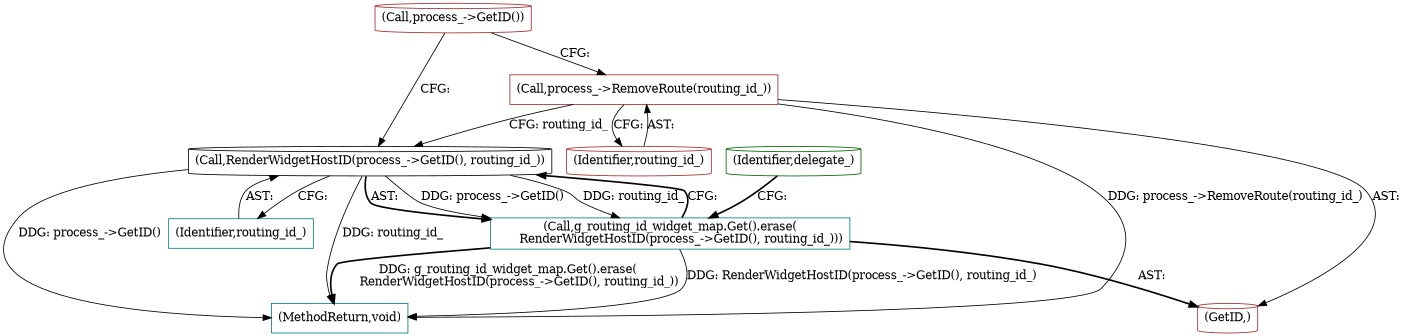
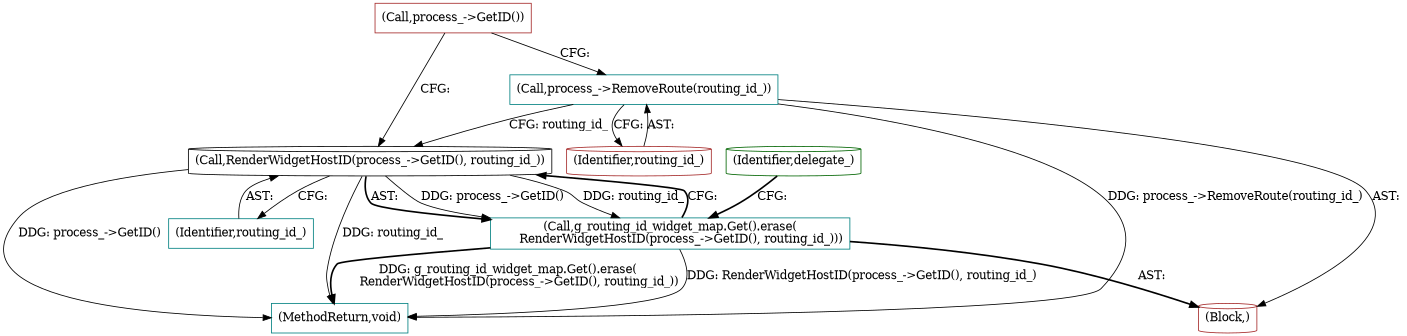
node "(Call,process_->GetID())": shape cylinder -> box
node "(Call,process_->RemoveRoute(routing_id_))": color brown -> teal
node "(GetID,)": label "(GetID,)" -> "(Block,)"
